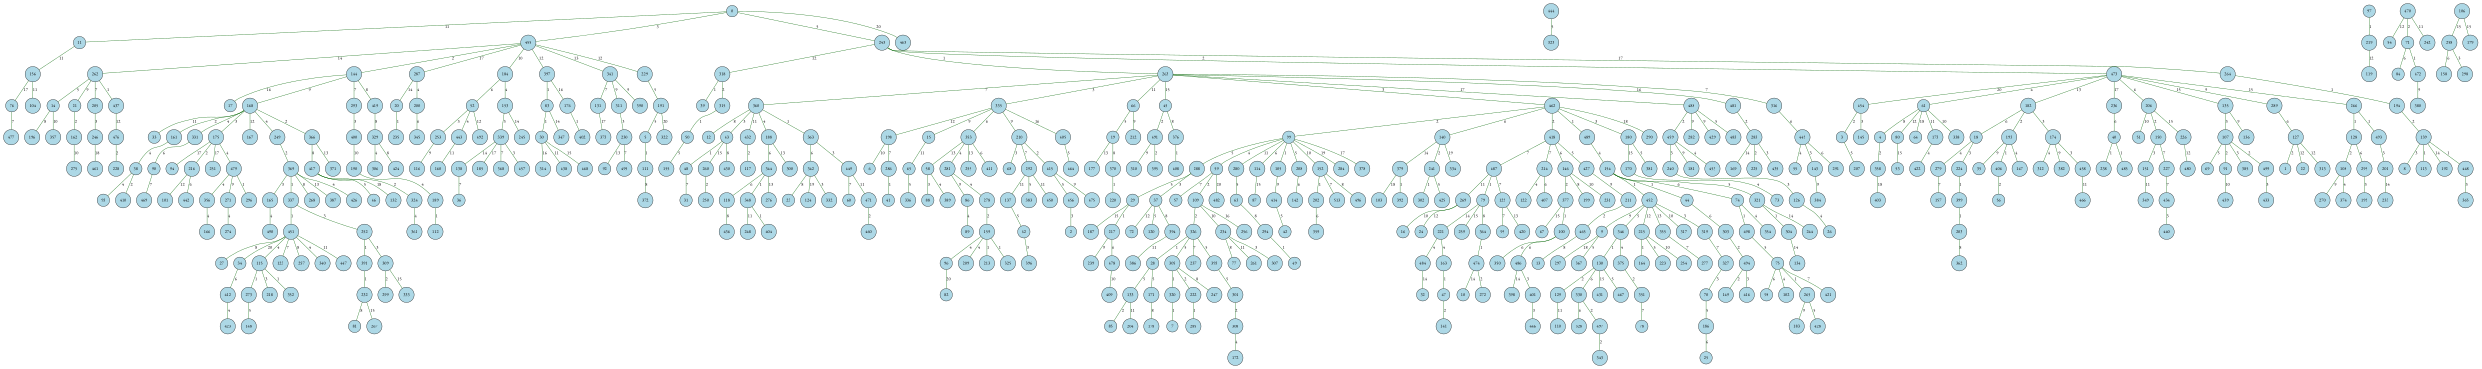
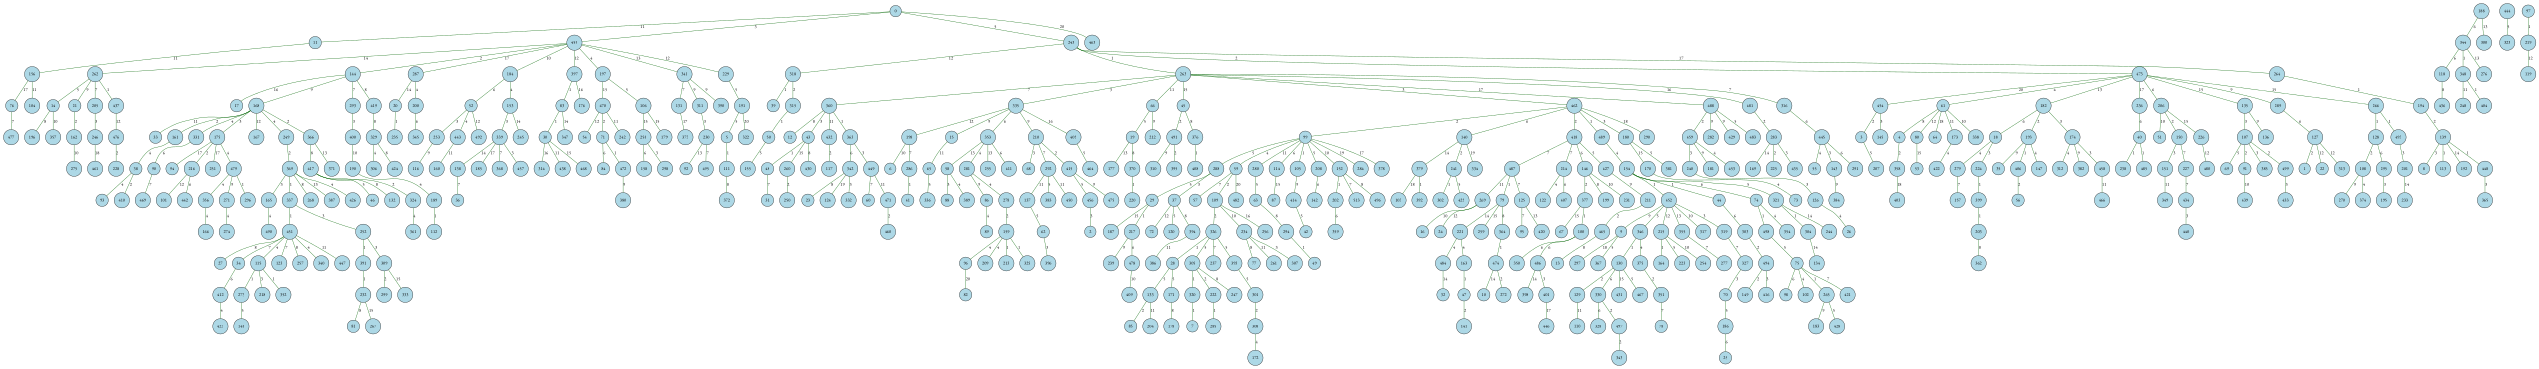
node "197": added
edge "360" -- "188": removed, label "4"
node "402": removed
edge "417" -- "132": label "18" -> "8"
edge "451" -- "34": label "20" -> "7"
edge "401" -- "446": label "3" -> "17"
